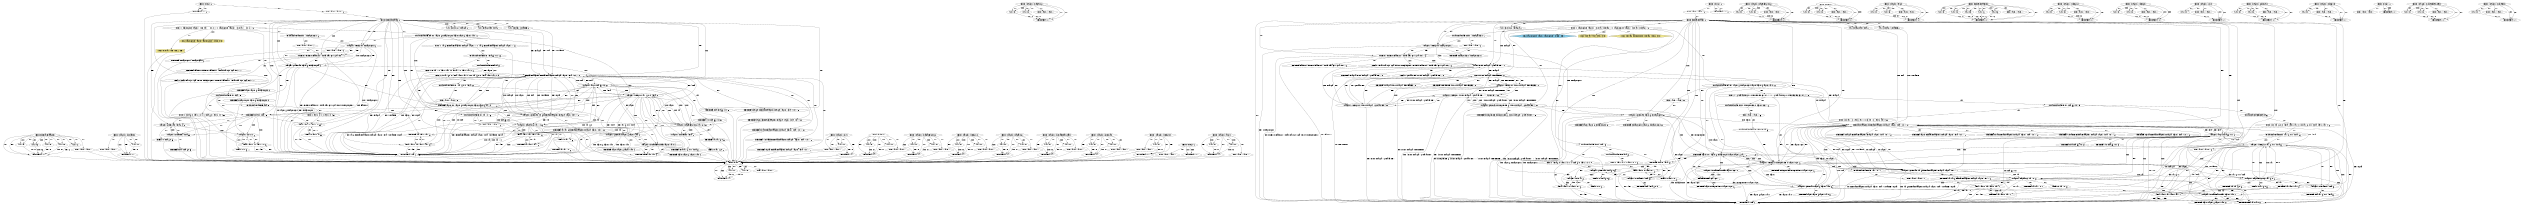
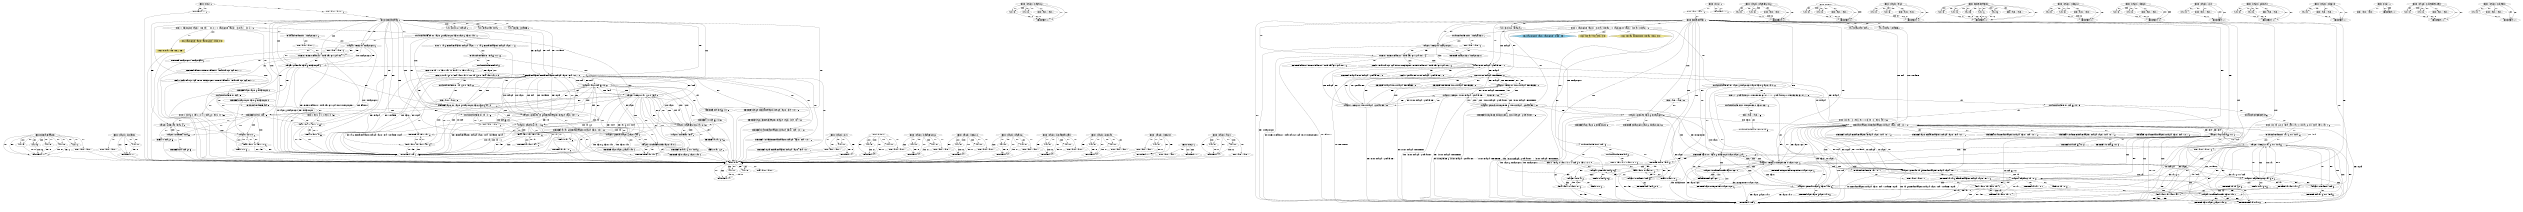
edge "(CONTROL_STRUCTURE,CONTINUE,continue;)" -> "(<operator>.logicalAnd,isLocalConfig && search->pack)": now "(<operator>.indirectFieldAccess,search->pack)" -> "(<operator>.logicalAnd,isLocalConfig && search->pack)"
edge "(FIELD_IDENTIFIER,pack,pack)" -> "(IDENTIFIER,search,isLocalConfig && search->pack)": now "(<operator>.indirectFieldAccess,search->pack)" -> "(IDENTIFIER,search,isLocalConfig && search->pack)"
